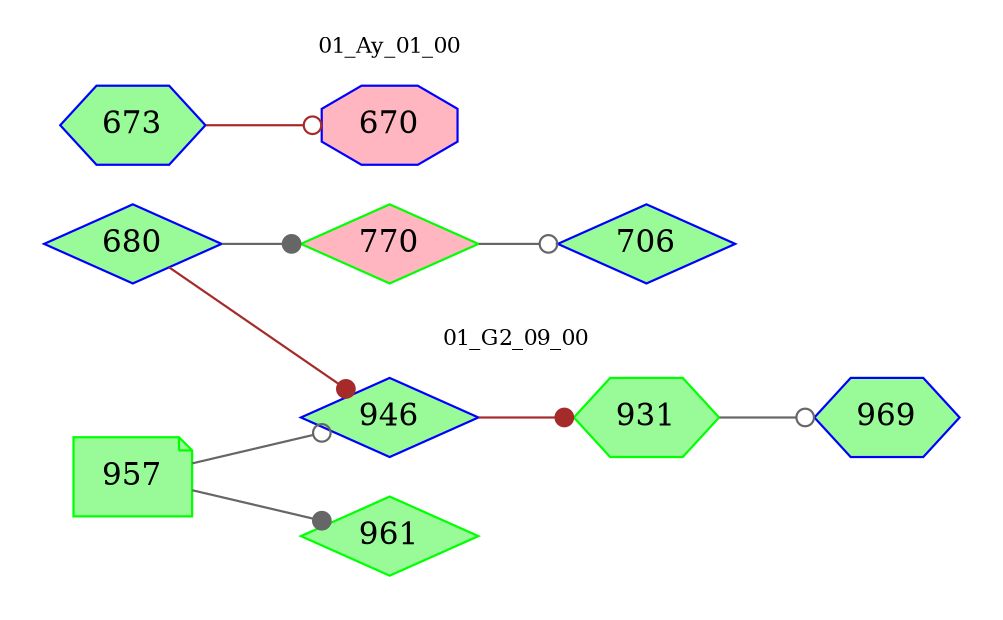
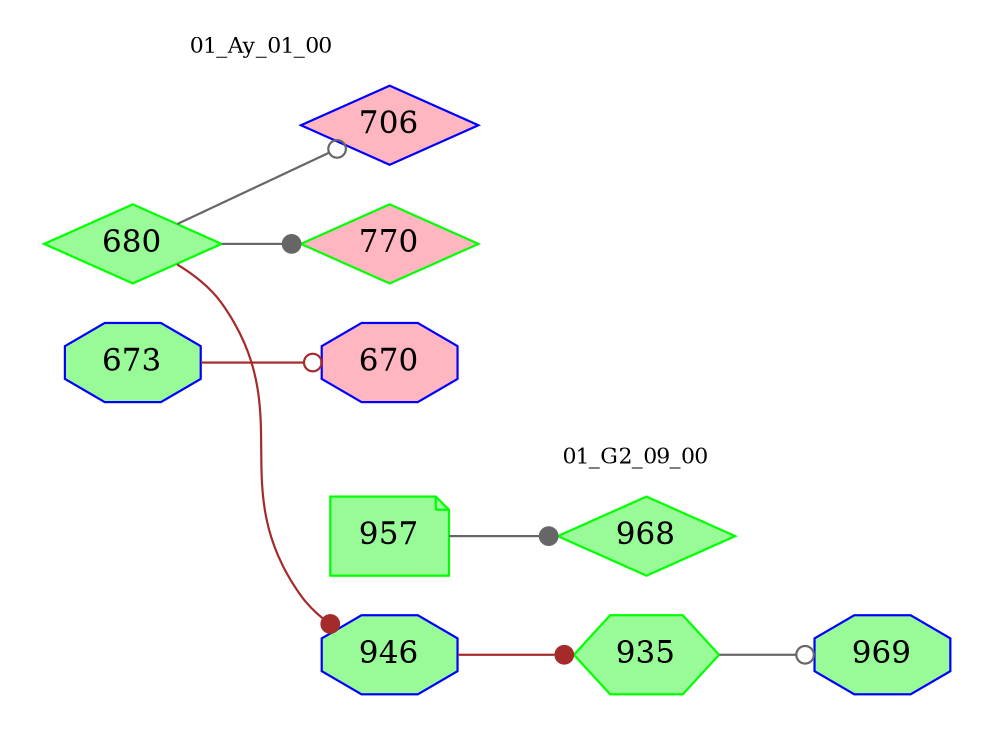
node "673": shape hexagon -> octagon
node "680": color blue -> green
edge "770" -> "706": now "680" -> "706"
node "706": fillcolor palegreen -> lightpink
node "946": shape diamond -> octagon
node "931": label "931" -> "935"
node "969": shape hexagon -> octagon
edge "957" -> "946": removed
node "961": label "961" -> "968"
